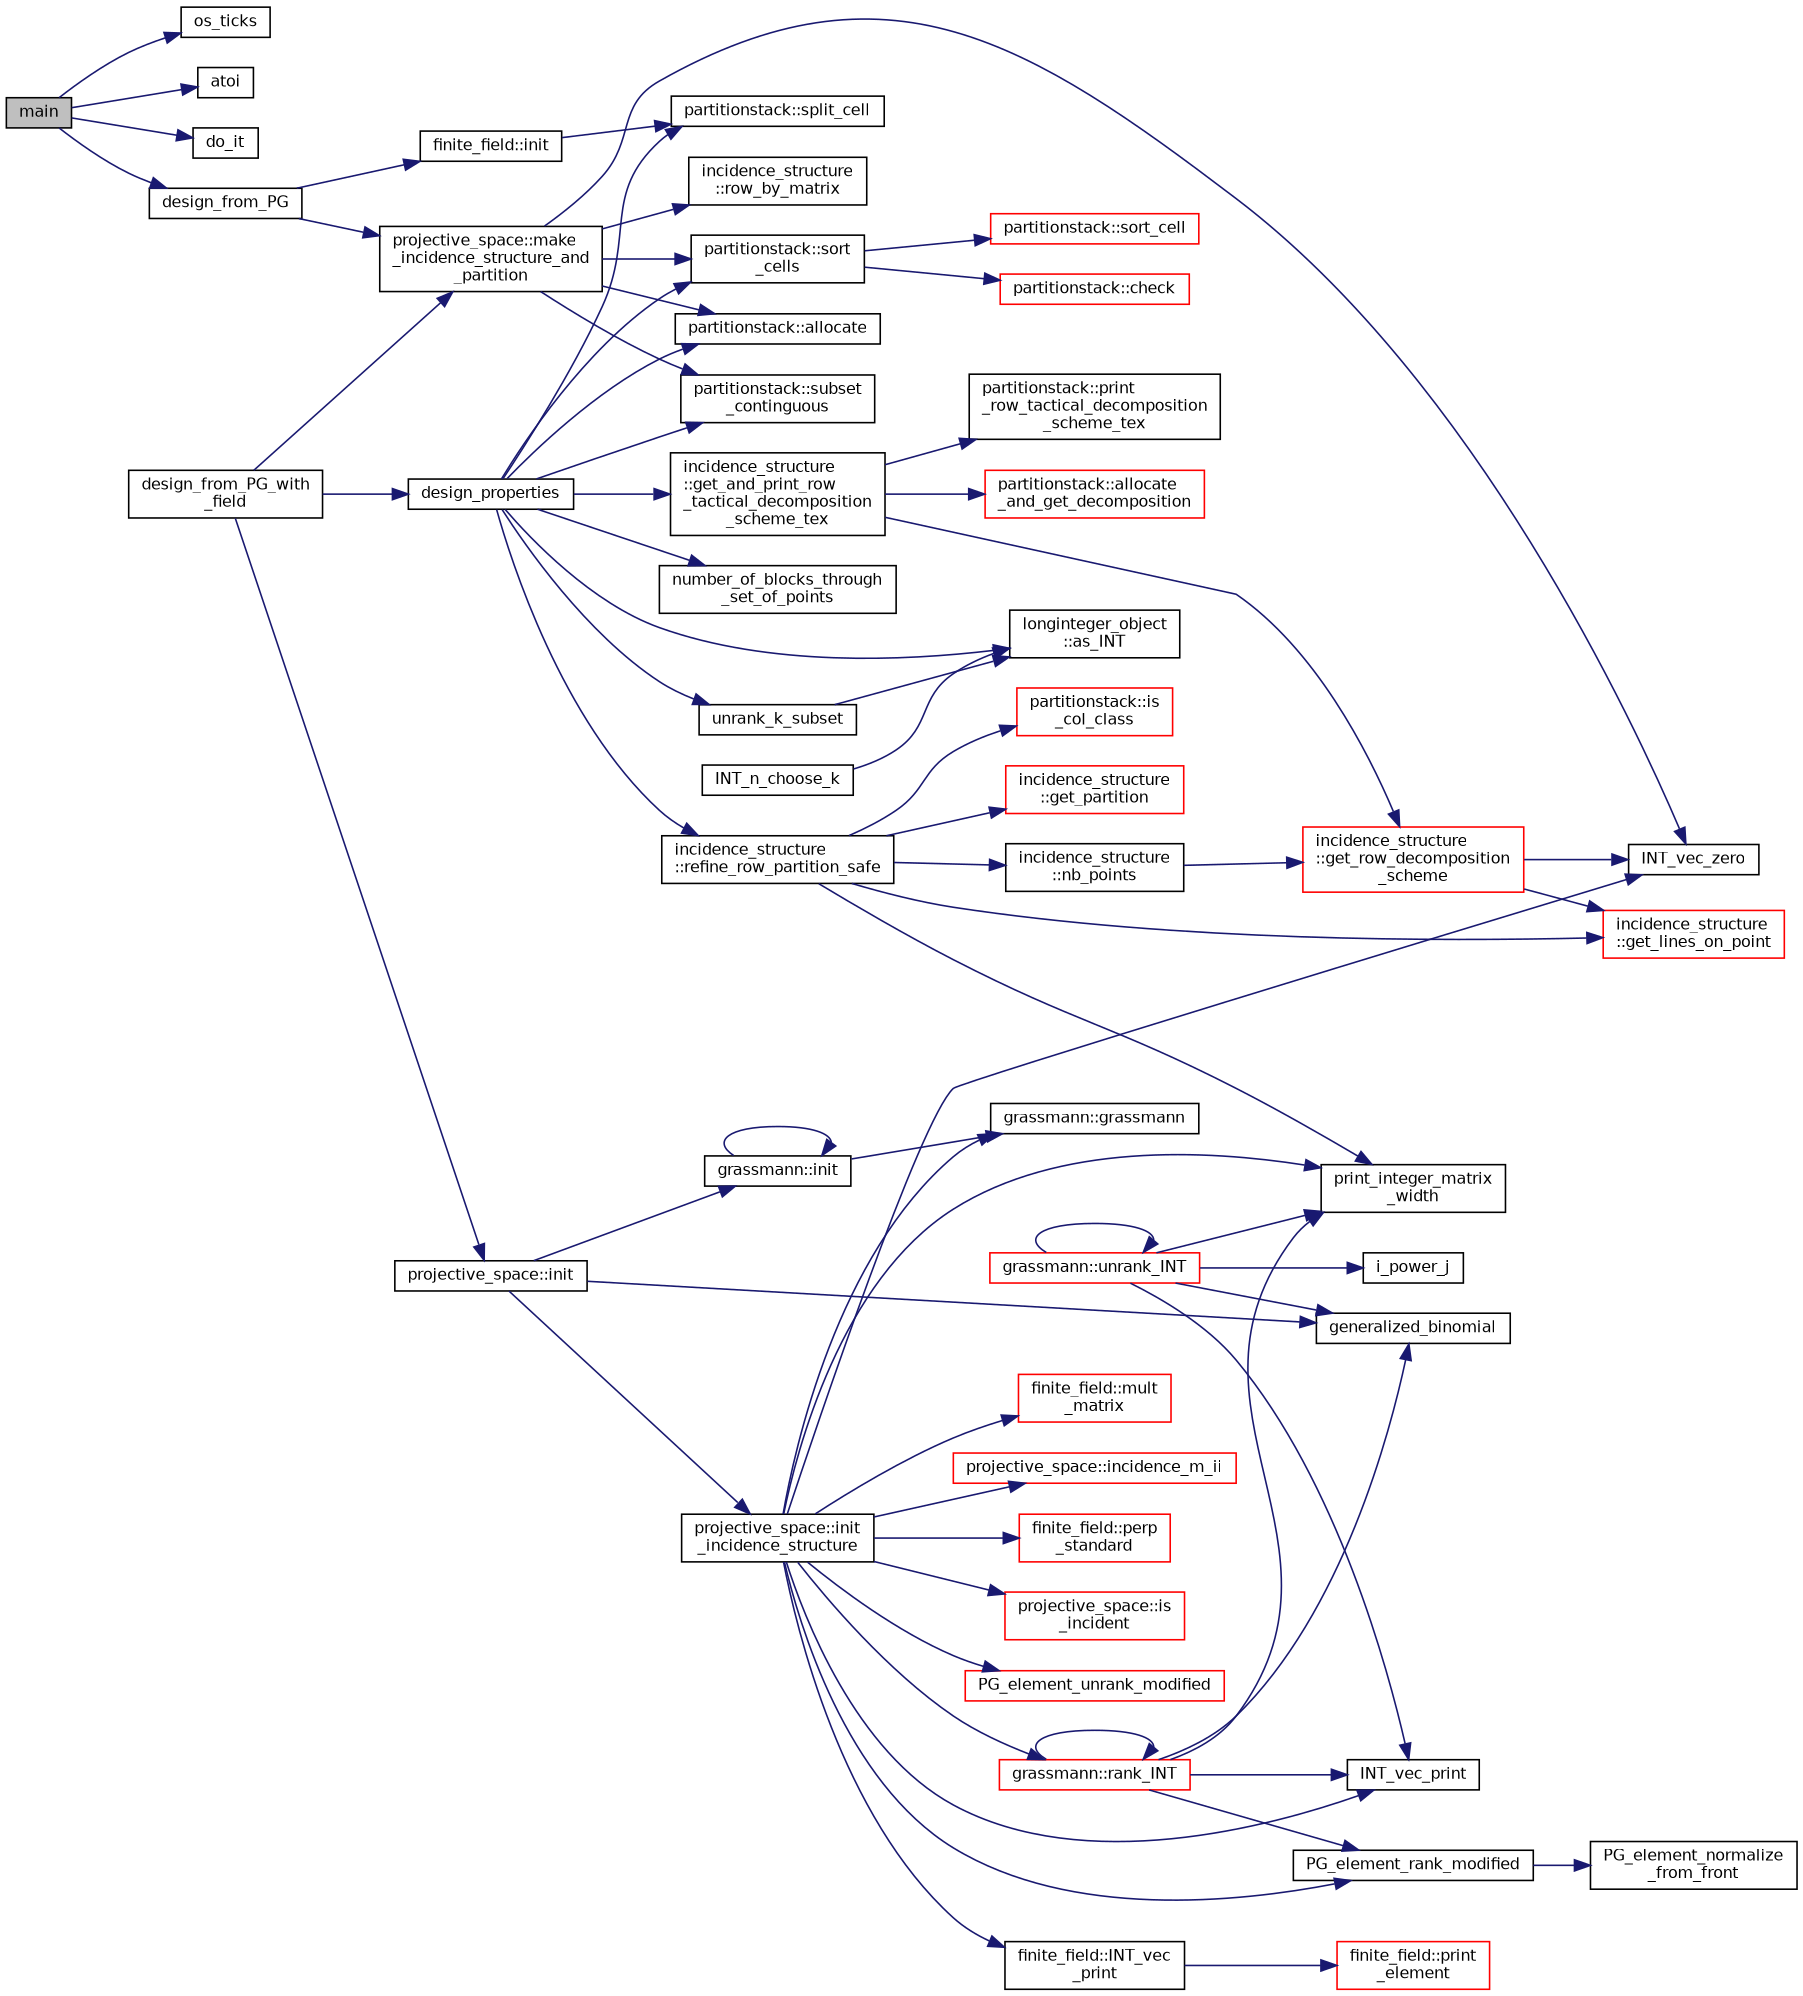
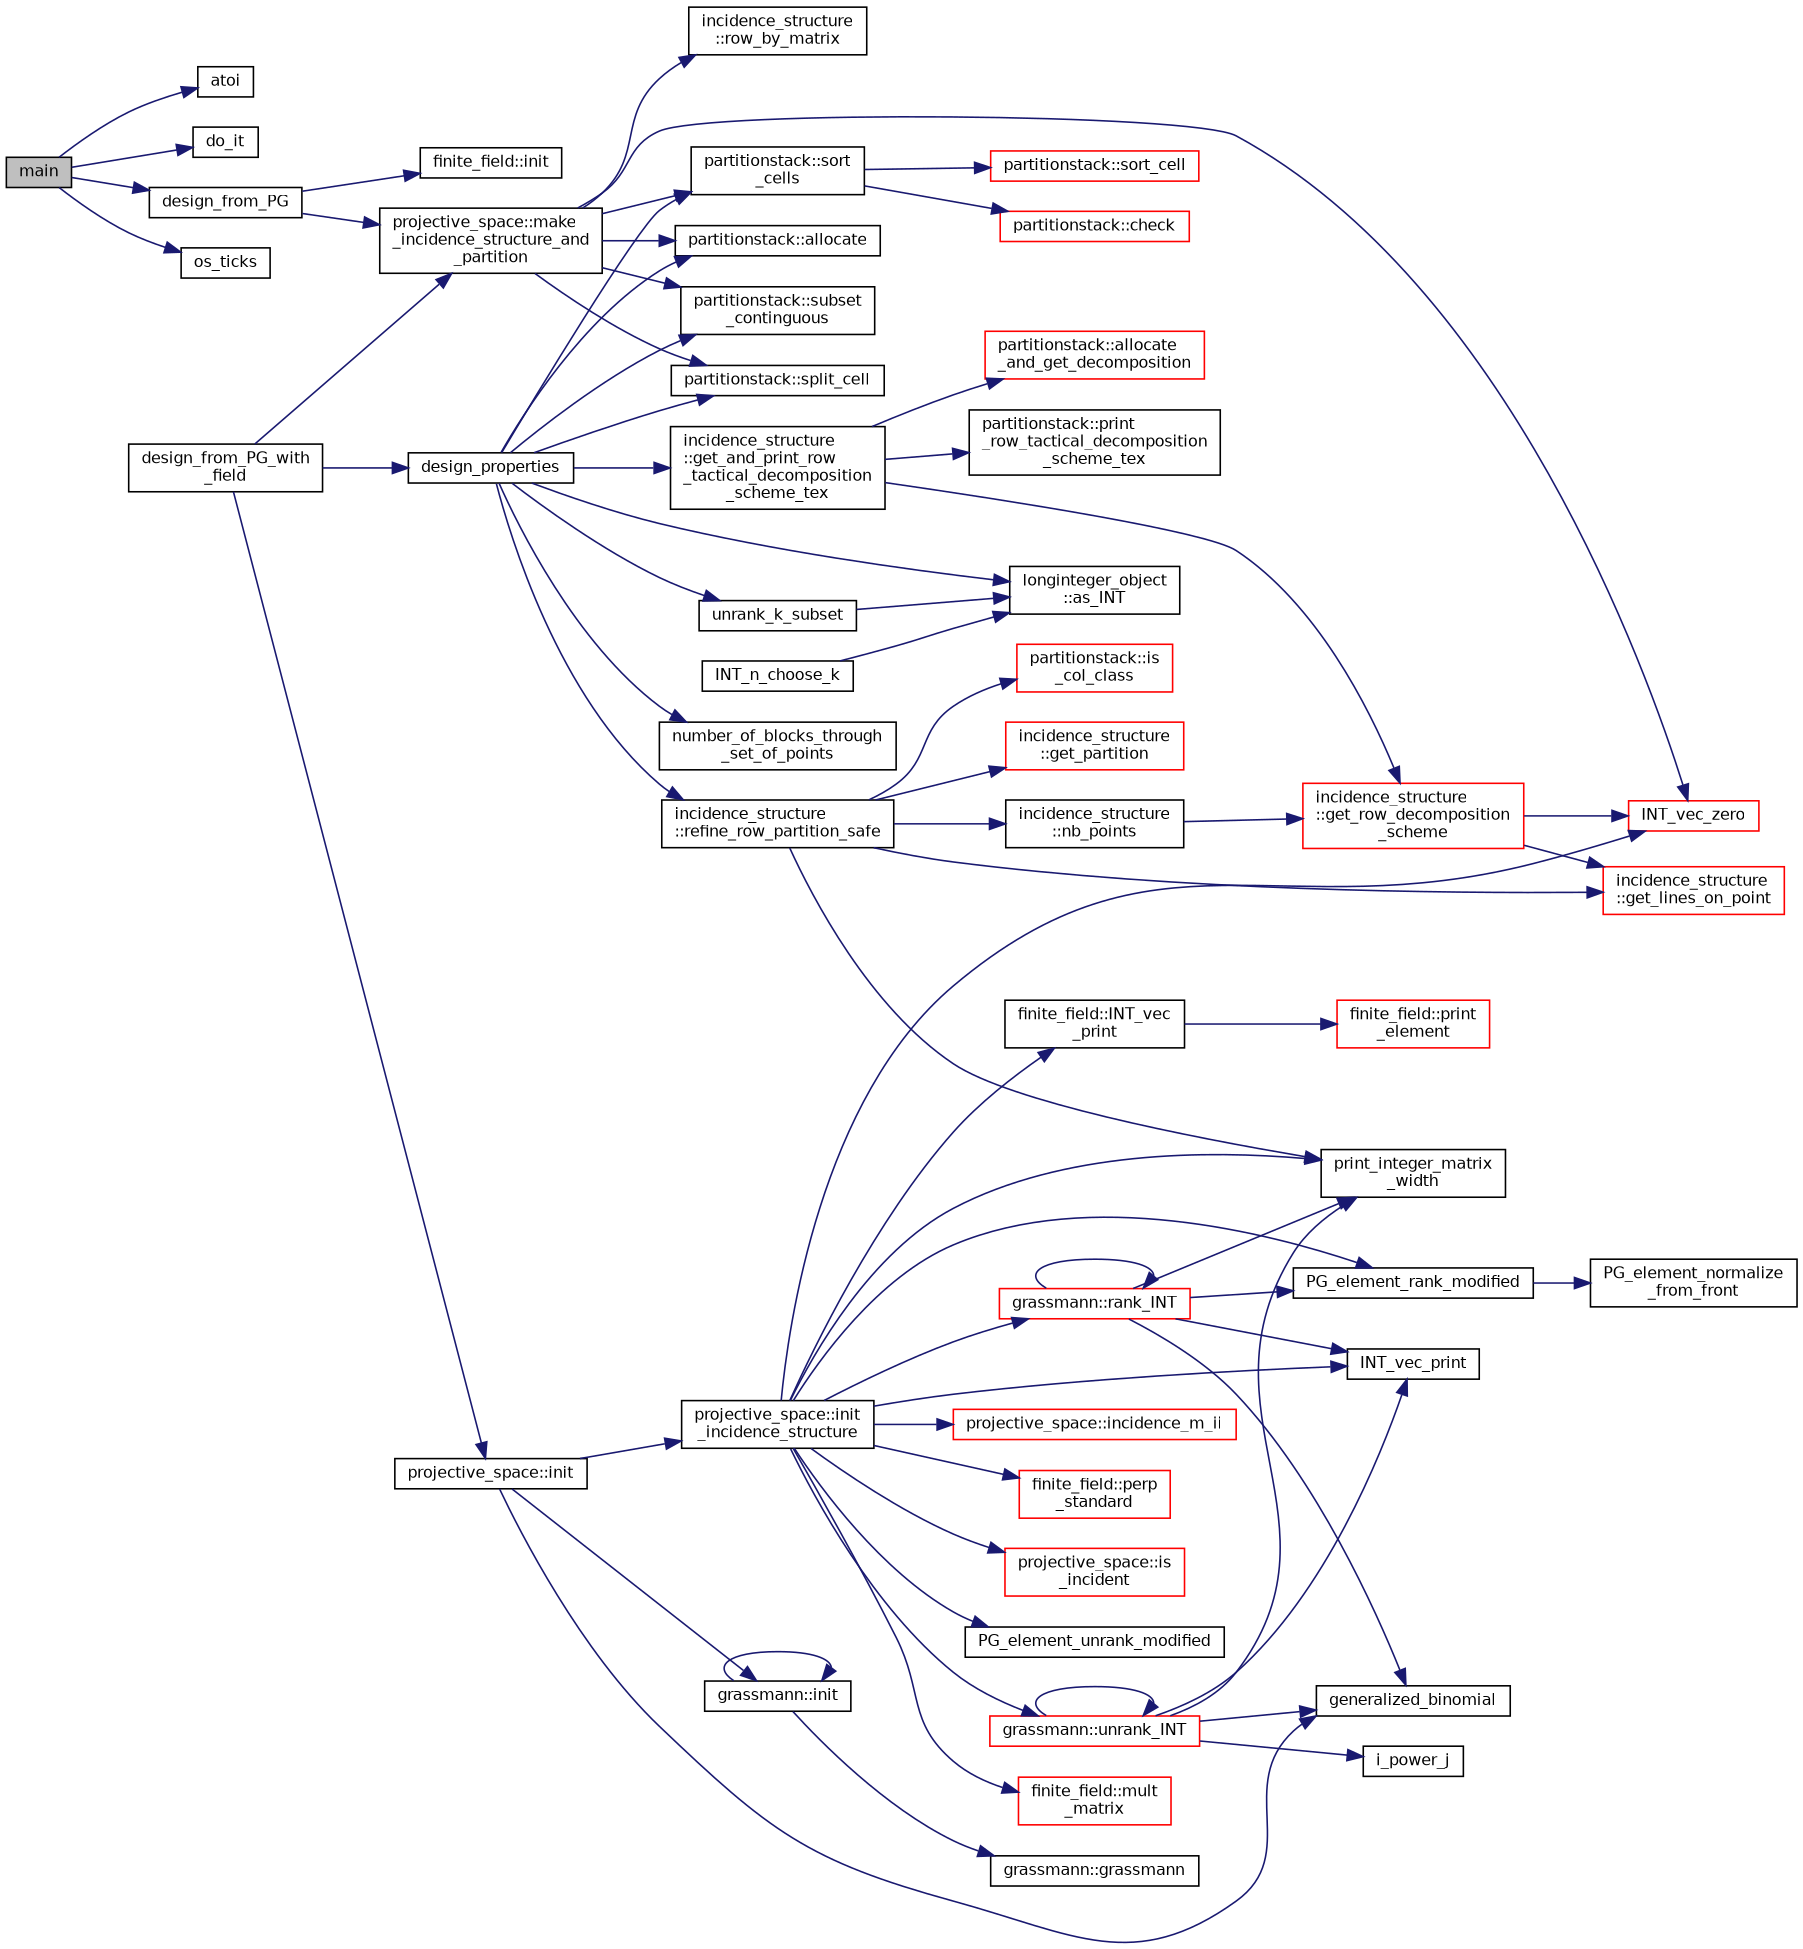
edge "finite_field::init" -> "partitionstack::split_cell": now "projective_space::make _incidence_structure_and _partition" -> "partitionstack::split_cell"
node "INT_vec_zero": color black -> red
edge "projective_space::init _incidence_structure" -> "grassmann::grassmann": now "projective_space::init _incidence_structure" -> "grassmann::unrank_INT"
node "PG_element_unrank_modified": color red -> black
